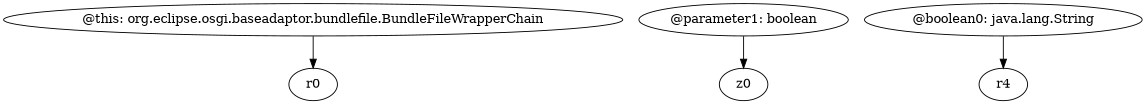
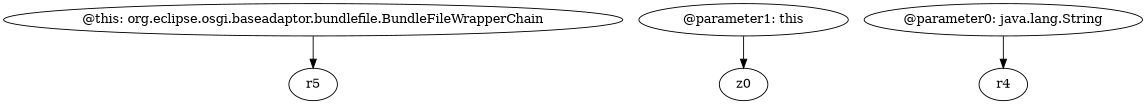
node "@parameter1: boolean": label "@parameter1: boolean" -> "@parameter1: this"
node "@boolean0: java.lang.String": label "@boolean0: java.lang.String" -> "@parameter0: java.lang.String"
node "r0": label "r0" -> "r5"
